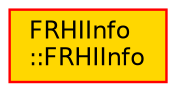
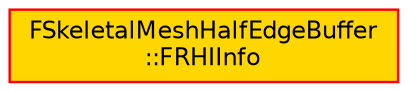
node "FRHIInfo ::FRHIInfo": label "FRHIInfo ::FRHIInfo" -> "FSkeletalMeshHalfEdgeBuffer ::FRHIInfo"
